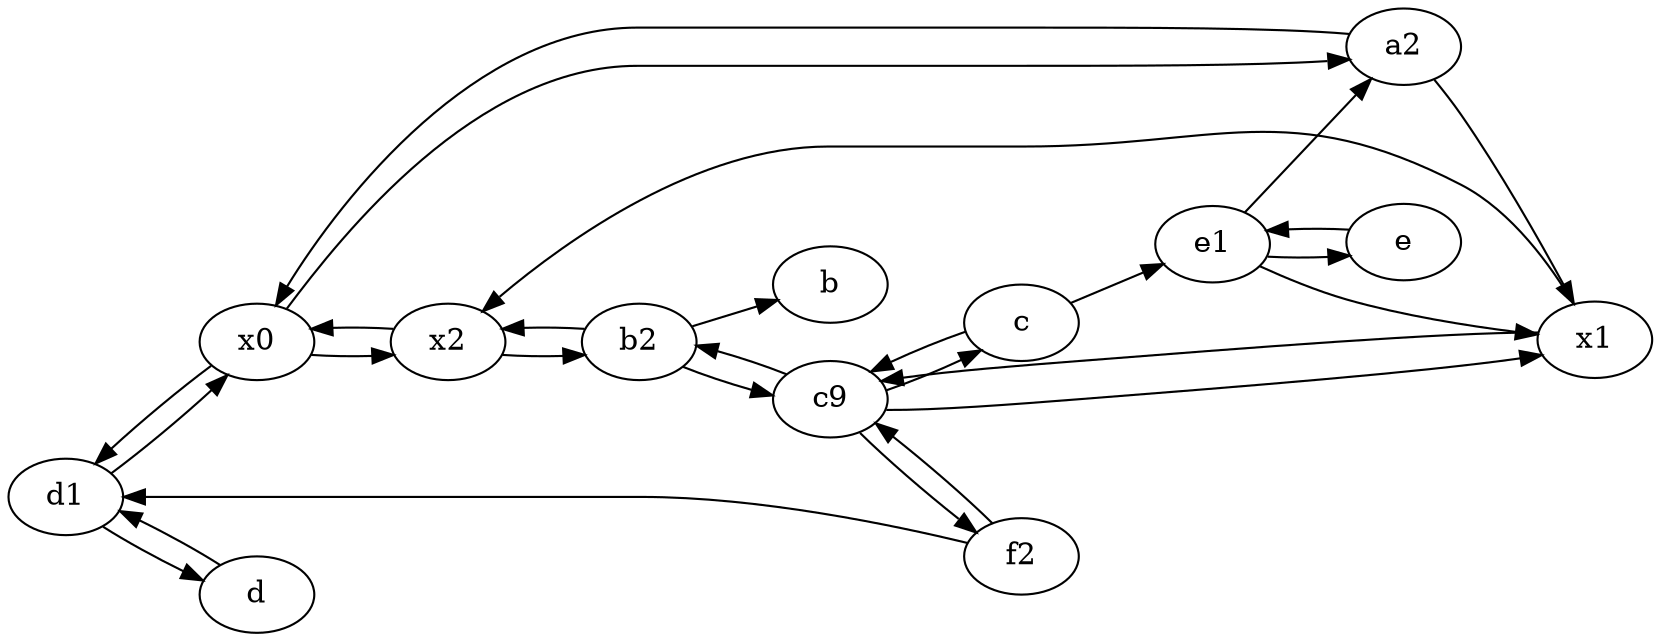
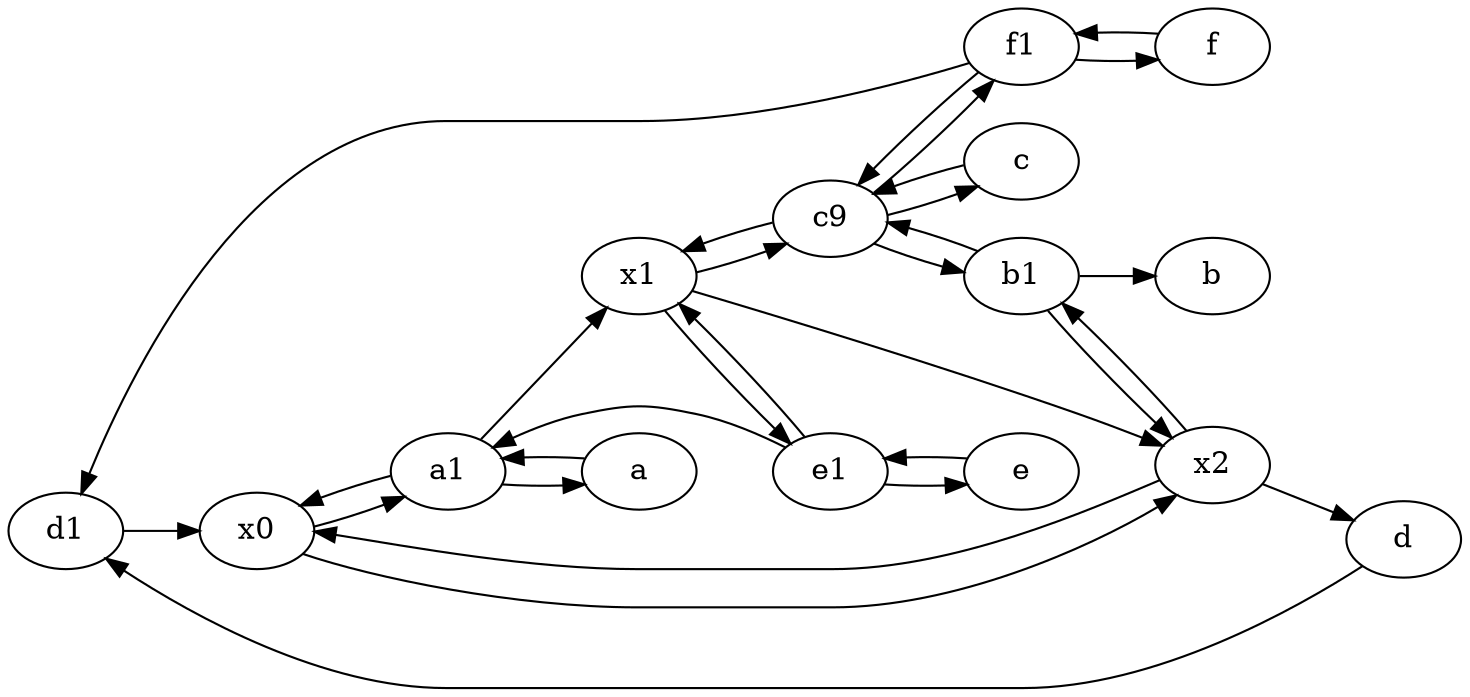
node "f": added
node "a2": label "a2" -> "a1"
edge "c" -> "e1": now "x1" -> "e1"
node "b2": label "b2" -> "b1"
edge "x0" -> "d1": removed
node "a": added
edge "d1" -> "d": now "x2" -> "d"
node "f2": label "f2" -> "f1"
